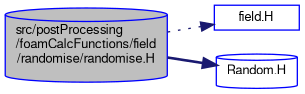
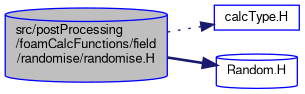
node "field.H": label "field.H" -> "calcType.H"
